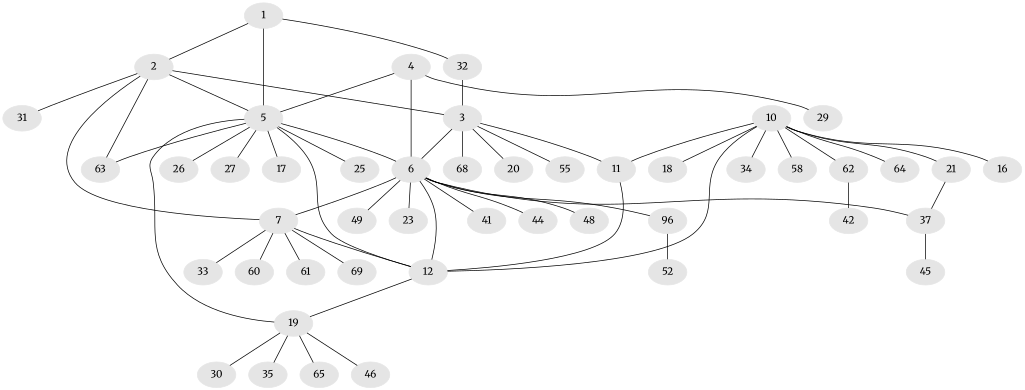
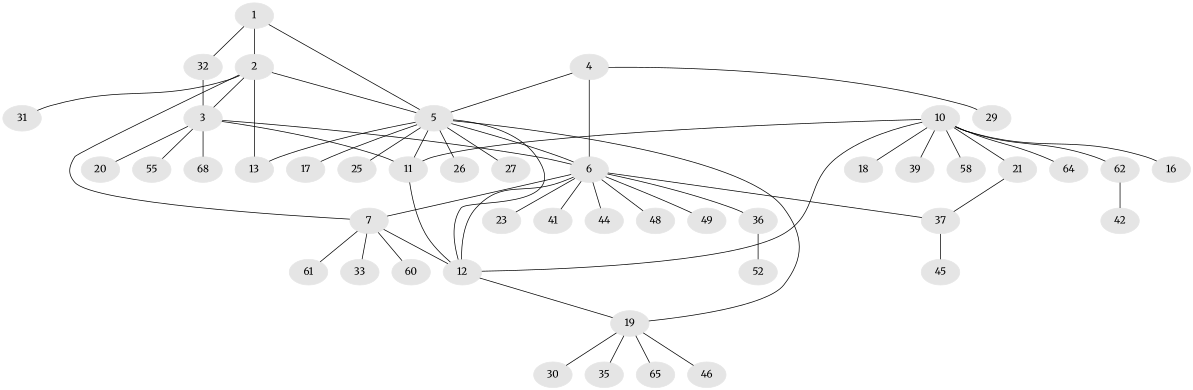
edge "5" -- "11": added
node "63": label "63" -> "13"
node "34": label "34" -> "39"
node "96": label "96" -> "36"
node "69": removed
